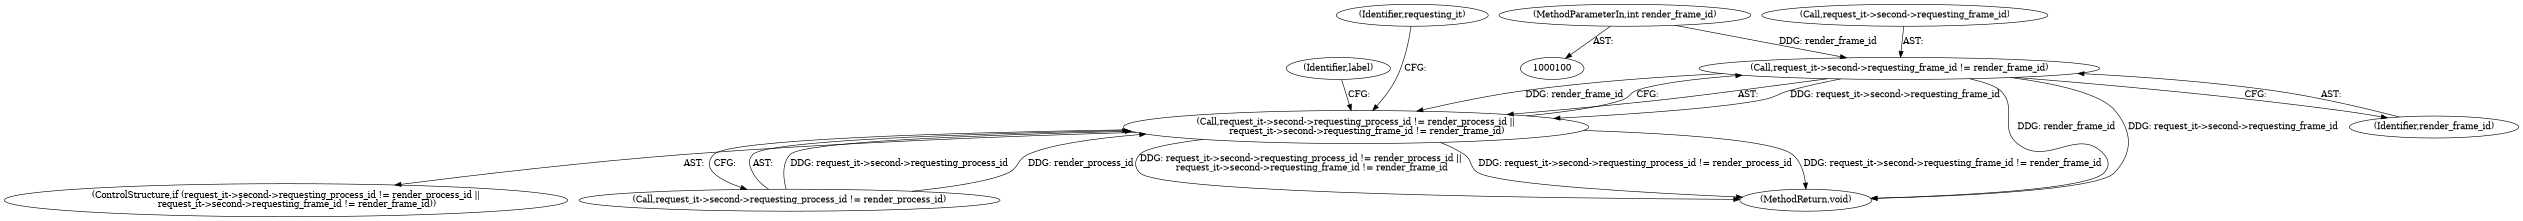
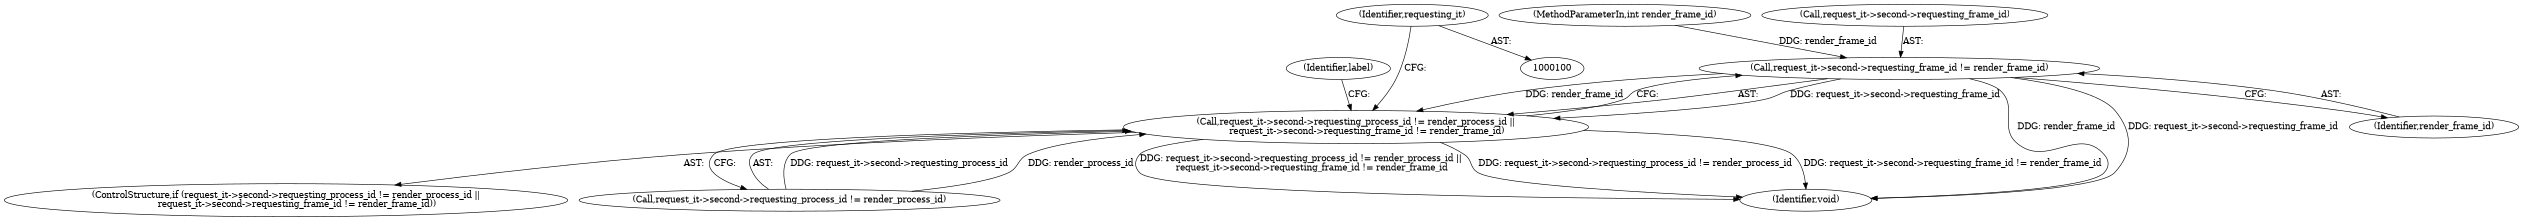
edge "(MethodParameterIn,int render_frame_id)" -> "1000100": now "(Identifier,requesting_it)" -> "1000100"
node "(MethodReturn,void)": label "(MethodReturn,void)" -> "(Identifier,void)"
